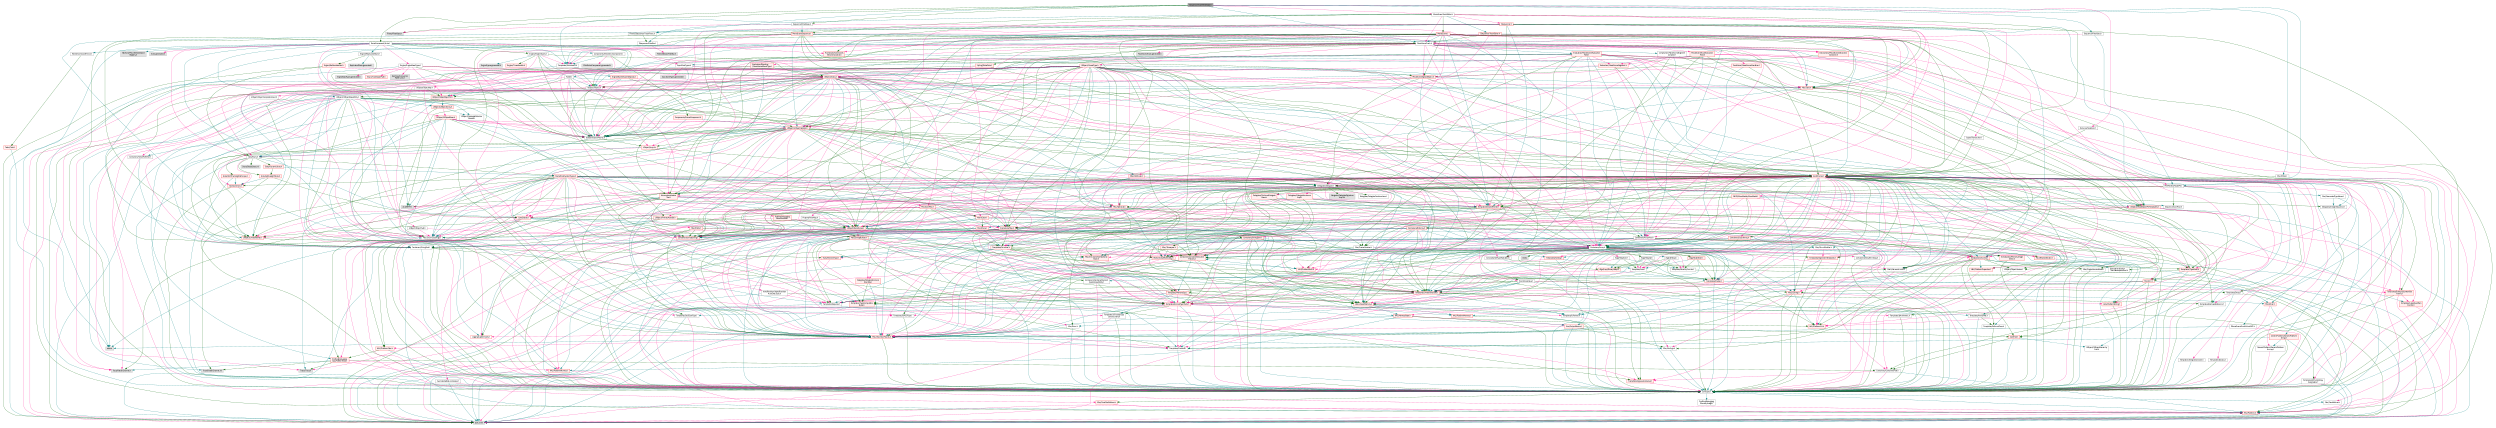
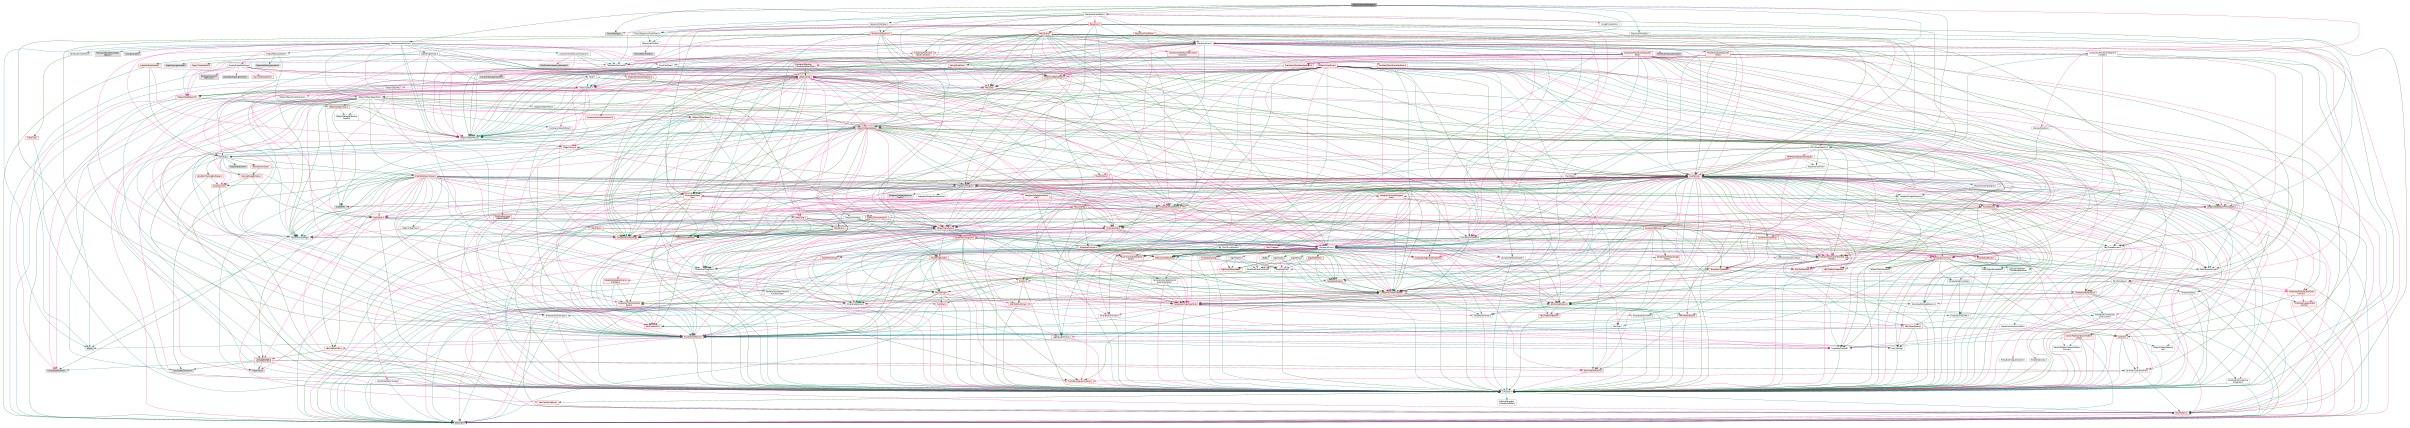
node "UObject/UObjectMarks.h": added
edge "UObject/Class.h" -> "UObject/NameTypes.h": removed
edge "UObject/UObjectBaseUtility.h" -> "UObject/ObjectFwd.h": color deeppink -> darkgreen
edge "ScopedTransaction.h" -> "CoreMinimal.h": now "SequencerCoreFwd.h" -> "CoreMinimal.h"
edge "UObject/PrimaryAssetId.h" -> "Serialization/Archive.h": added
edge "Containers/StringFwd.h" -> "Traits/ElementType.h": reversed
edge "UObject/NameTypes.h" -> "Misc/AssertionMacros.h": removed
edge "Templates/AndOrNot.h" -> "Templates/IsEnumClass.h": reversed
node "ProfilingDebugging /MemoryImage.h": label "ProfilingDebugging /MemoryImage.h" -> "ProfilingDebugging /UMemoryDefines.h"
node "Misc/CoreDefines.h": removed
